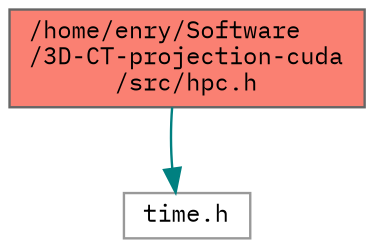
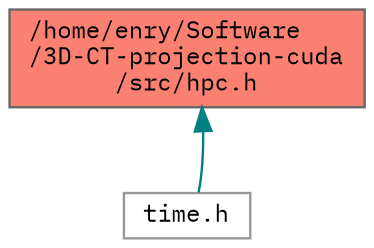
edge "/home/enry/Software /3D-CT-projection-cuda /src/hpc.h" -> "time.h": reversed
